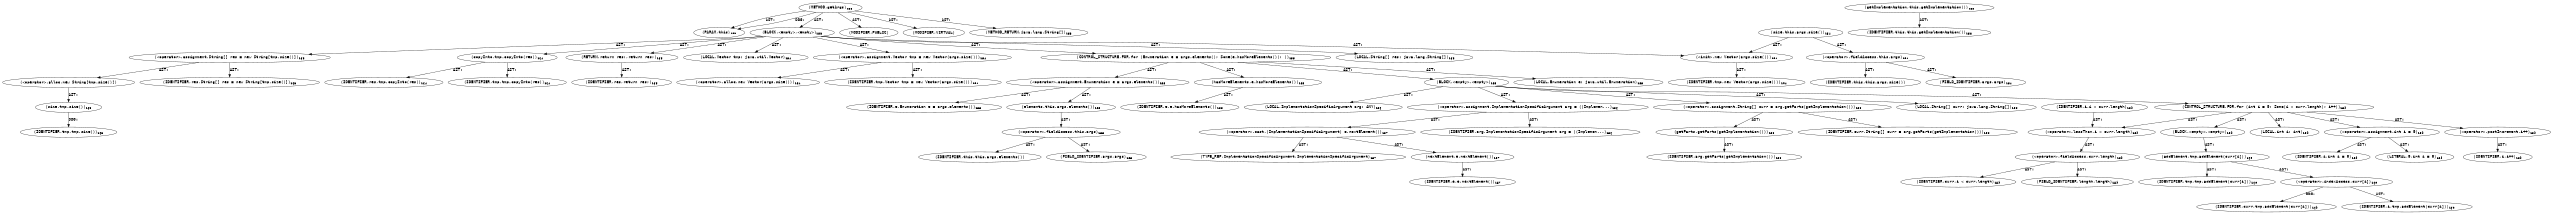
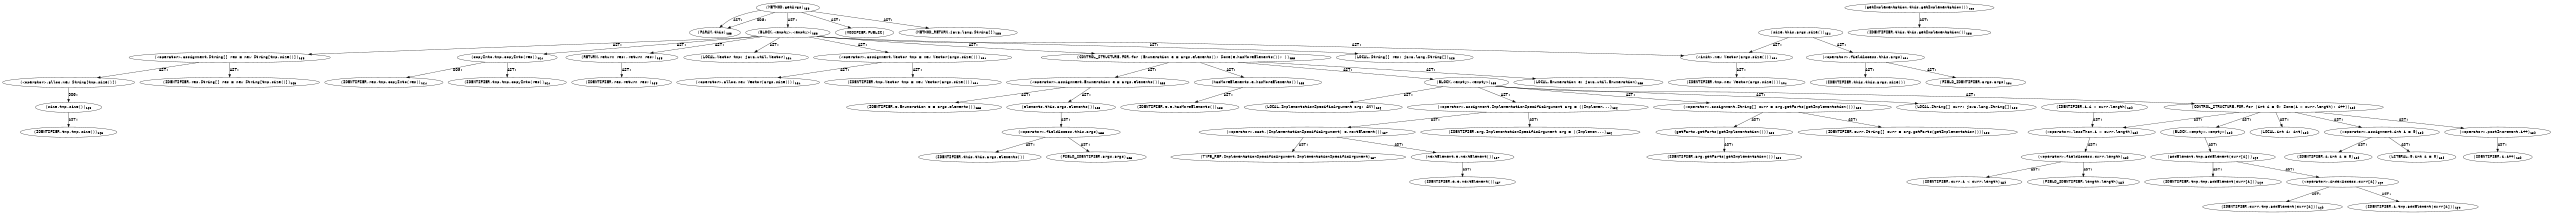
node "(MODIFIER,VIRTUAL)": removed
edge "(copyInto,tmp.copyInto(res))" -> "(IDENTIFIER,res,tmp.copyInto(res))": label "AST: " -> "DDG: "
edge "(<operator>.alloc,new String[tmp.size()])" -> "(size,tmp.size())": label "AST: " -> "DDG: "
edge "(size,tmp.size())" -> "(IDENTIFIER,tmp,tmp.size())": label "DDG: " -> "AST: "
edge "(<operator>.indexAccess,curr[i])" -> "(IDENTIFIER,curr,tmp.addElement(curr[i]))": label "DDG: " -> "AST: "
